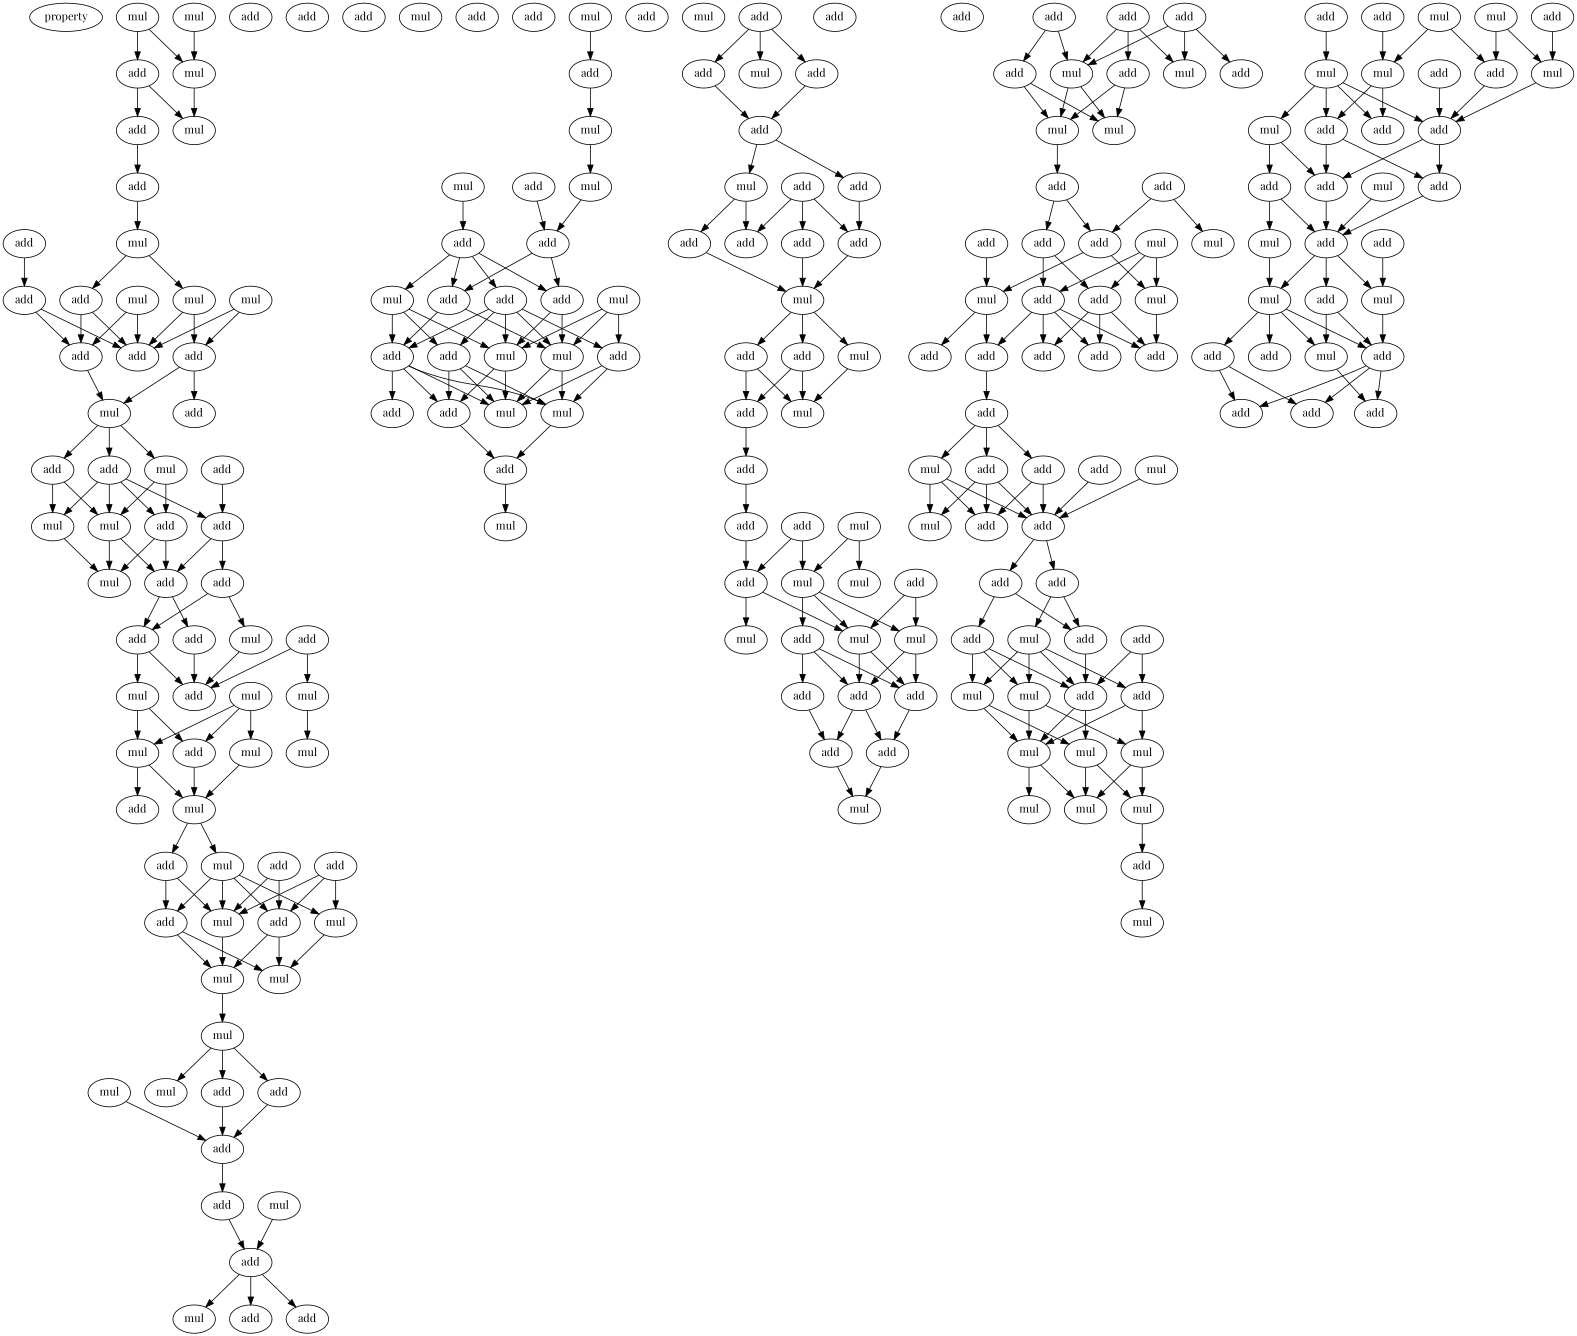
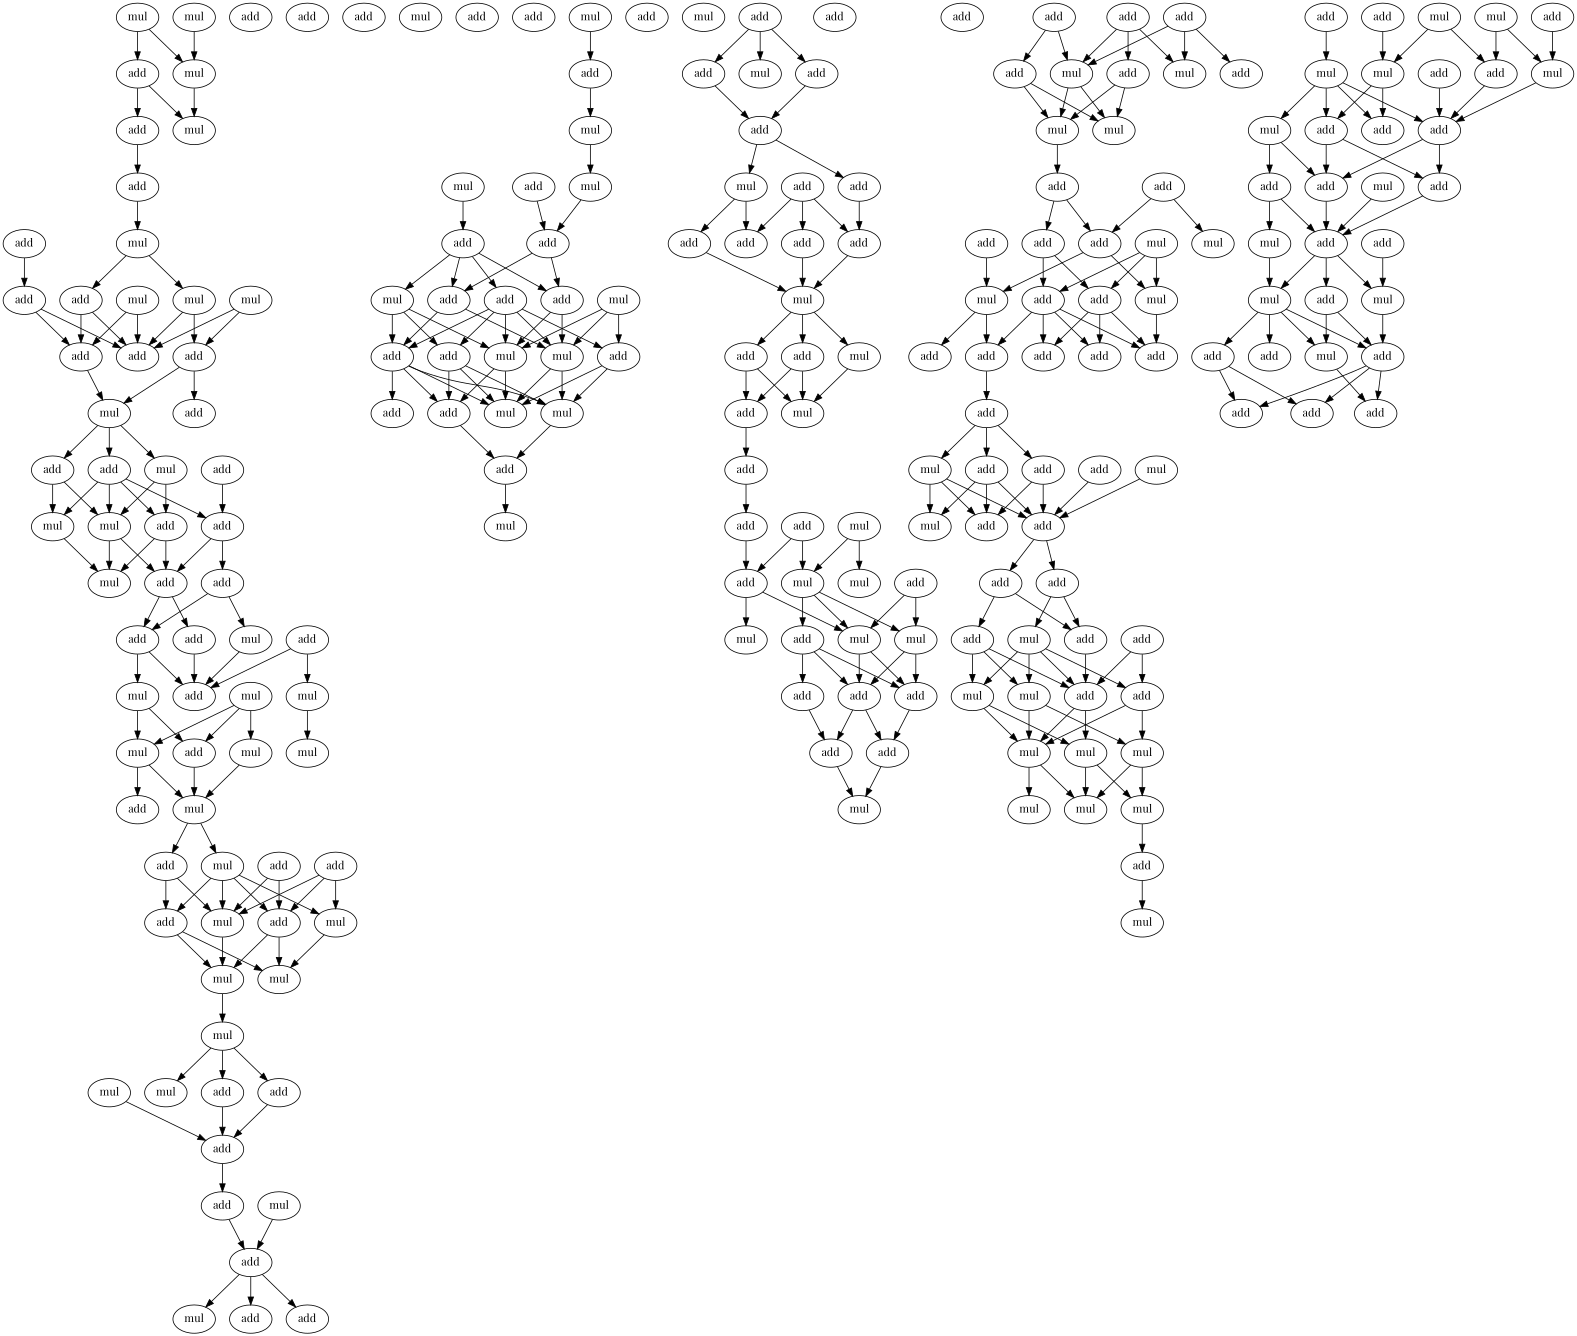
node "property": removed
